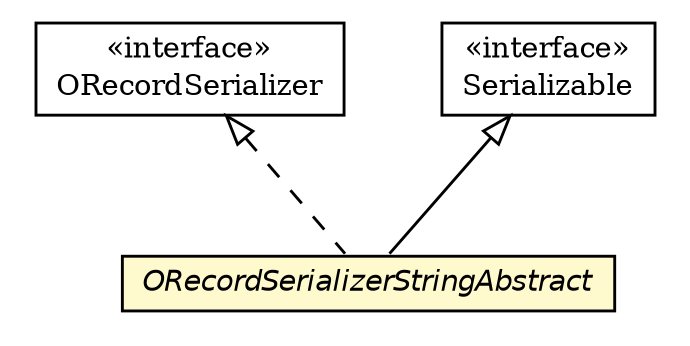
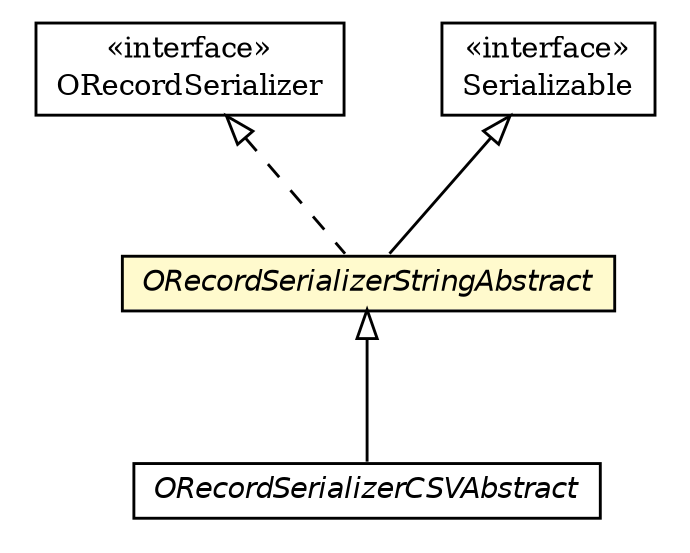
node "ORecordSerializerCSVAbstract": added
